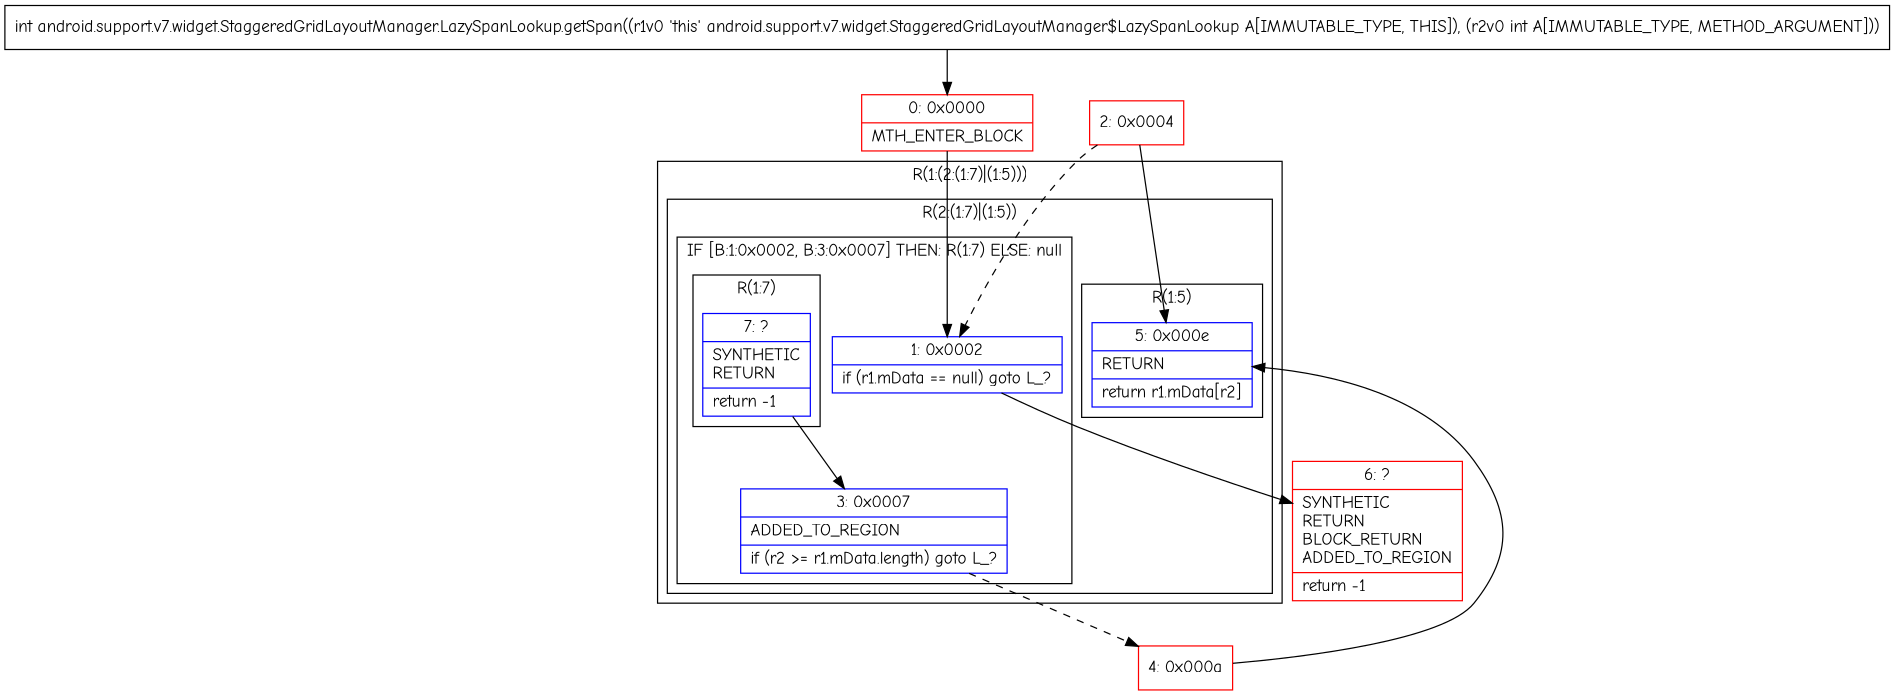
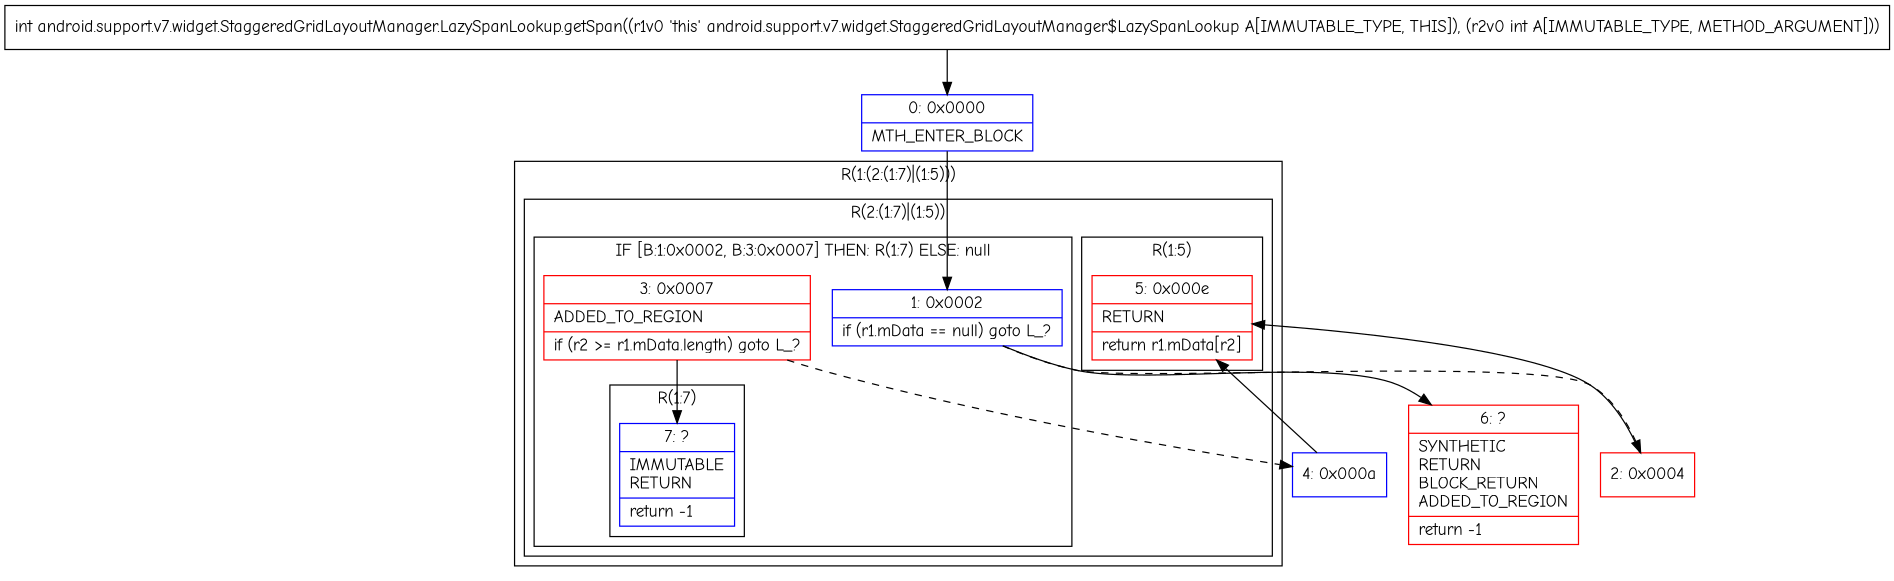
node "0: 0x0000": color red -> blue
edge "2: 0x0004" -> "1: 0x0002": reversed
node "7: ?": text "SYNTHETIC" -> "IMMUTABLE"
node "5: 0x000e": color blue -> red
edge "7: ?" -> "3: 0x0007": reversed
node "3: 0x0007": color blue -> red
node "4: 0x000a": color red -> blue
